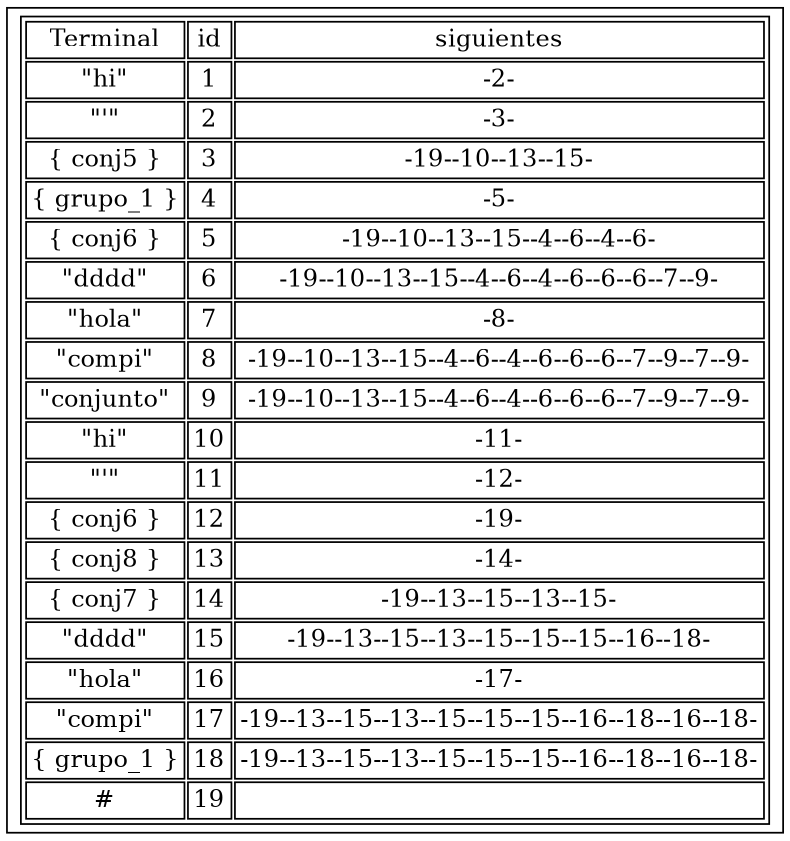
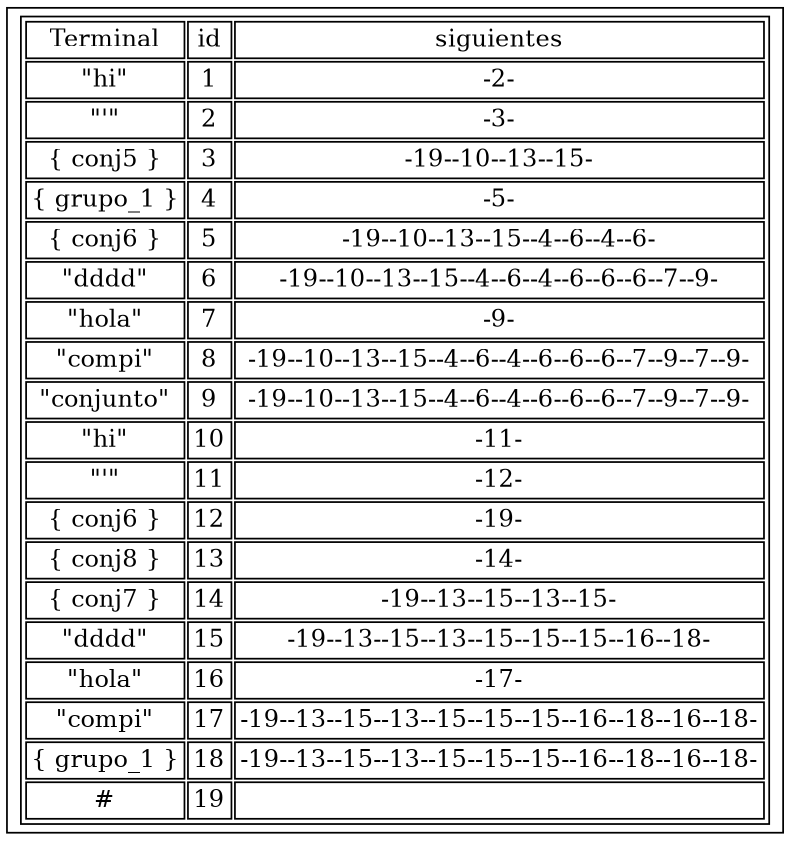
node "Terminal": text "-8-" -> "-9-"
